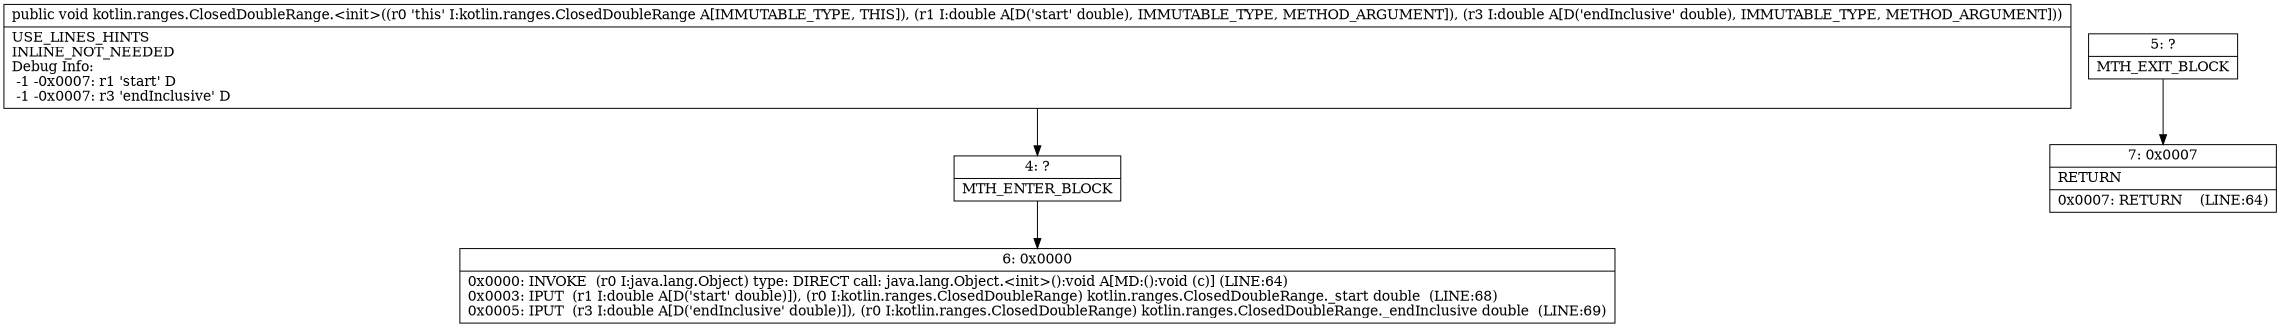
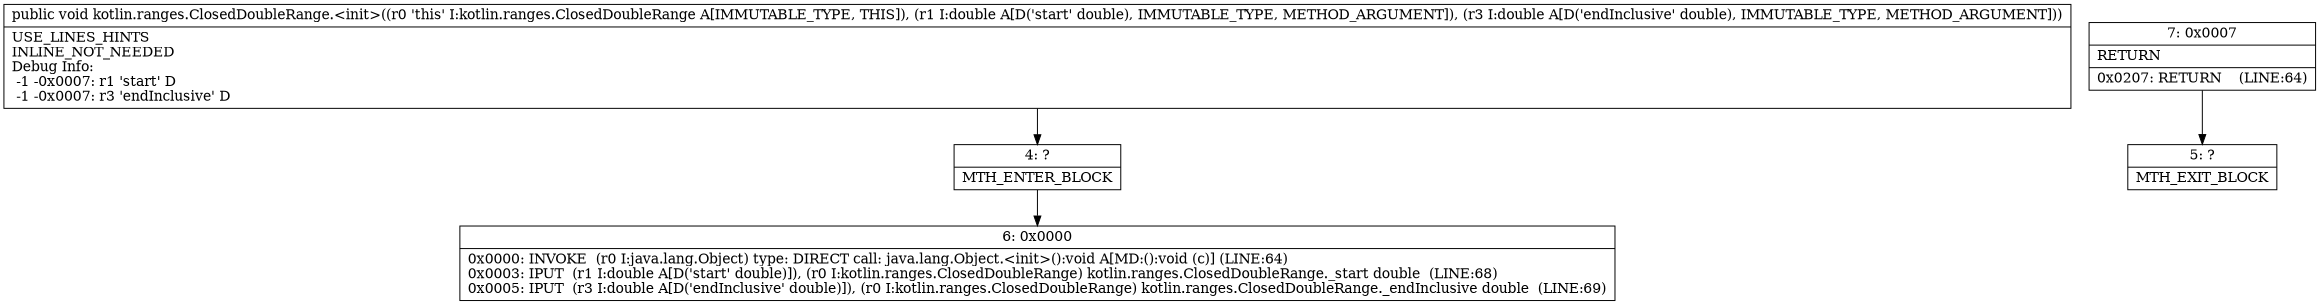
edge "5: ?" -> "7: 0x0007": reversed
node "7: 0x0007": text "0x0007: RETURN    (LINE:64)" -> "0x0207: RETURN    (LINE:64)"
